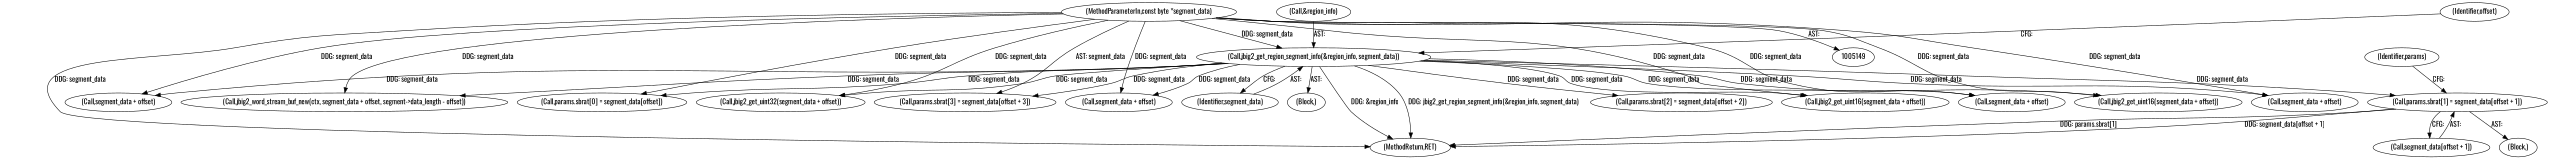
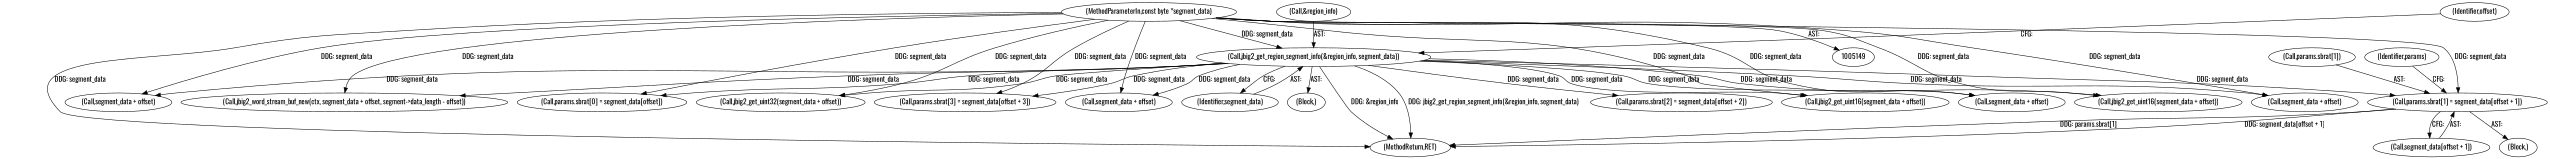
edge "(MethodParameterIn,const byte *segment_data)" -> "(Call,params.sbrat[1] = segment_data[offset + 1])": added, label "DDG: segment_data"
edge "(MethodParameterIn,const byte *segment_data)" -> "(Call,params.sbrat[3] = segment_data[offset + 3])": label "AST: segment_data" -> "DDG: segment_data"
node "(Call,params.sbrat[1])": added
